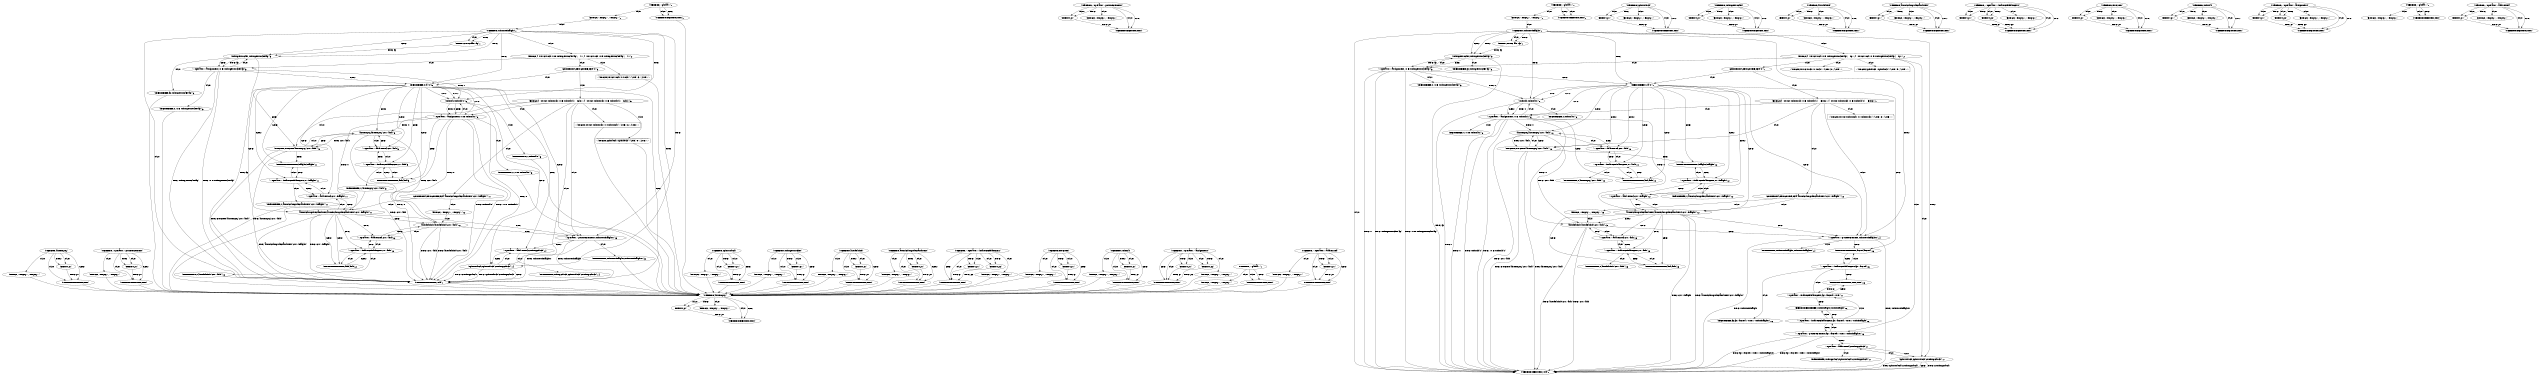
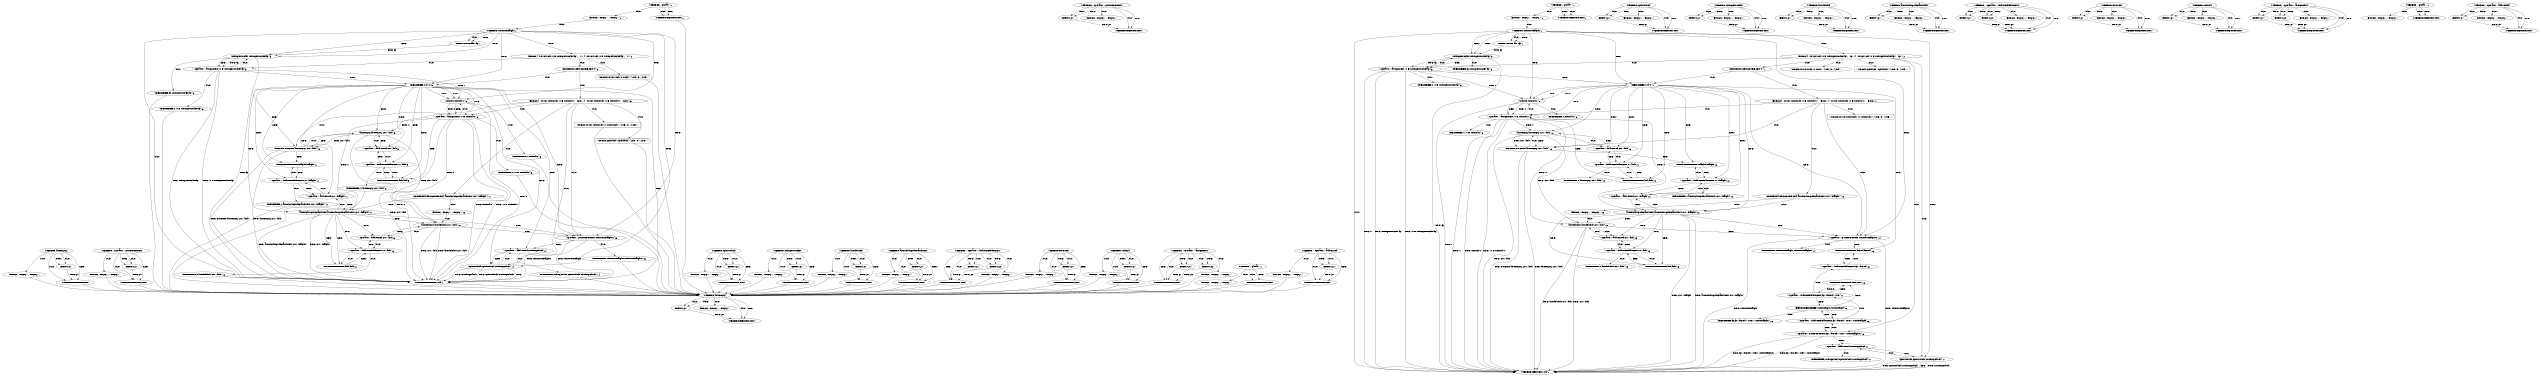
edge "(<operator>.indirectFieldAccess,fp->f_cred)" -> "(FIELD_IDENTIFIER,user,user)": now "(FIELD_IDENTIFIER,unix_inflight,unix_inflight)" -> "(FIELD_IDENTIFIER,user,user)"
edge "(<operator>.indirectFieldAccess,fp->f_cred)" -> "(IDENTIFIER,fp,fp->f_cred->user->unix_inflight--)": now "(FIELD_IDENTIFIER,unix_inflight,unix_inflight)" -> "(IDENTIFIER,fp,fp->f_cred->user->unix_inflight--)"
